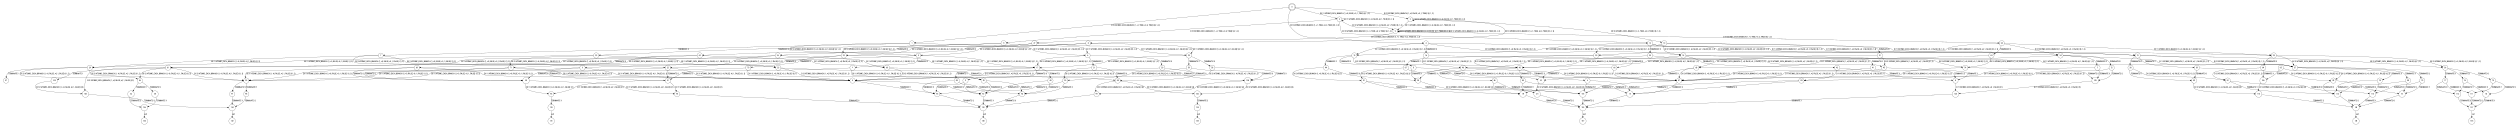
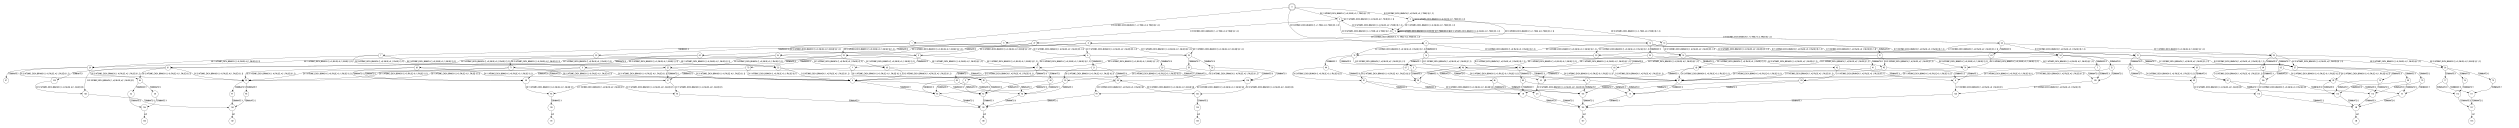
edge "29" -> "65": added, label "TERMINATE !1"
node "110": removed
